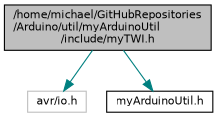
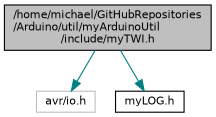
node "myArduinoUtil.h": label "myArduinoUtil.h" -> "myLOG.h"
